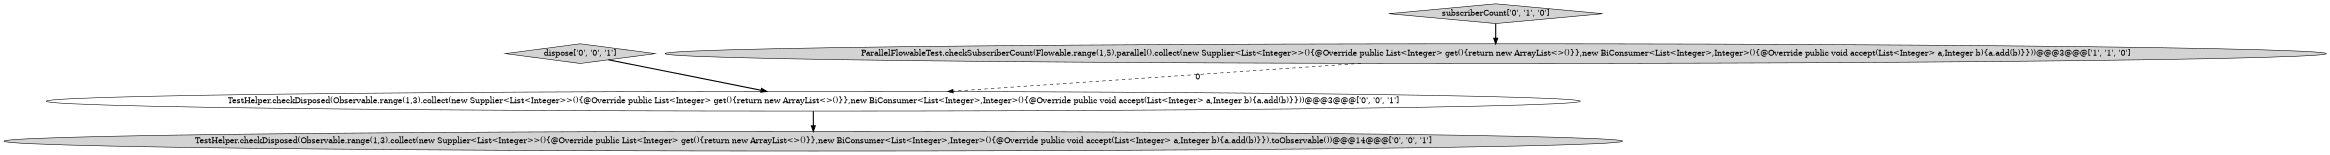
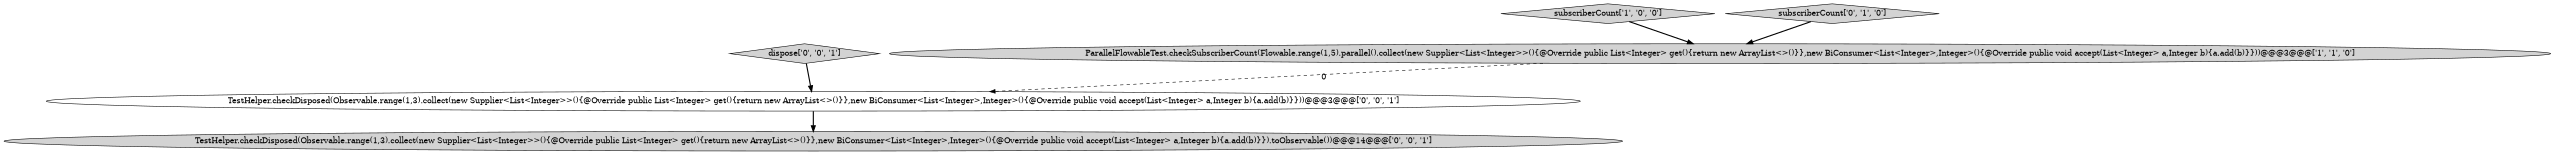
node "subscriberCount['1', '0', '0']": added
